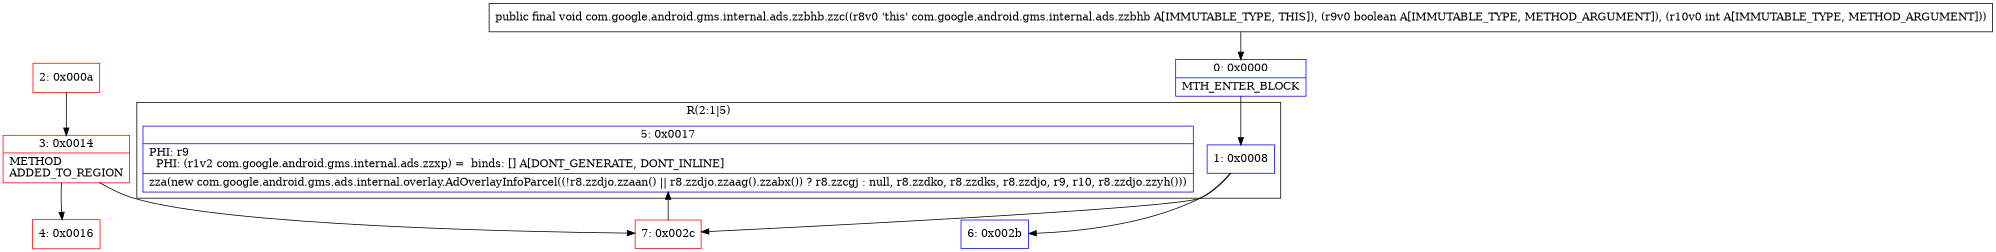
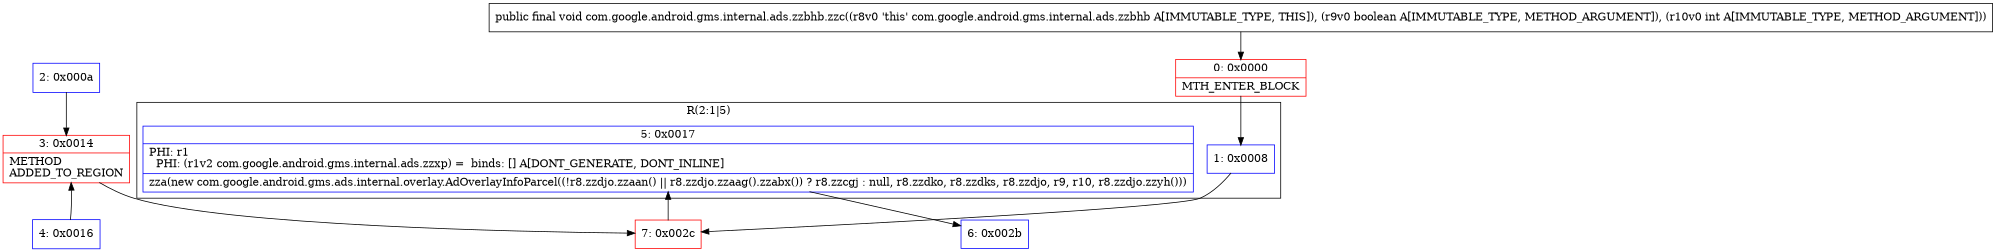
node "2: 0x000a": color red -> blue
node "0: 0x0000": color blue -> red
node "5: 0x0017": text "PHI: r9" -> "PHI: r1"
edge "3: 0x0014" -> "4: 0x0016": reversed
edge "1: 0x0008" -> "6: 0x002b": now "5: 0x0017" -> "6: 0x002b"
node "4: 0x0016": color red -> blue
